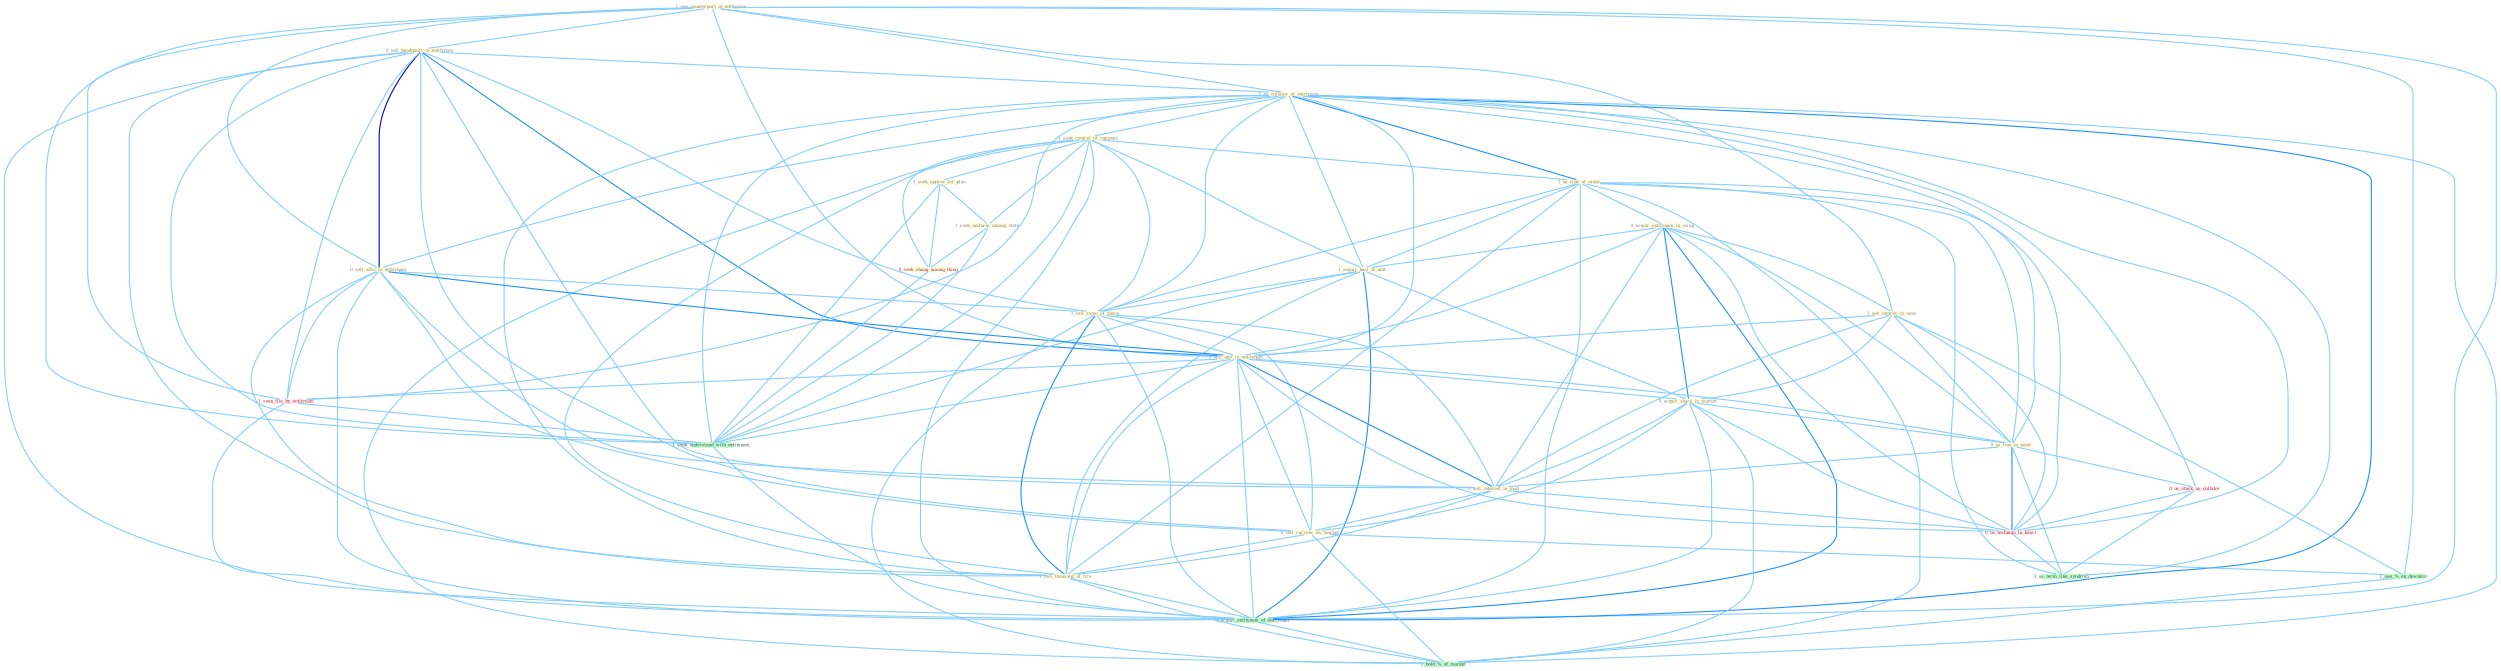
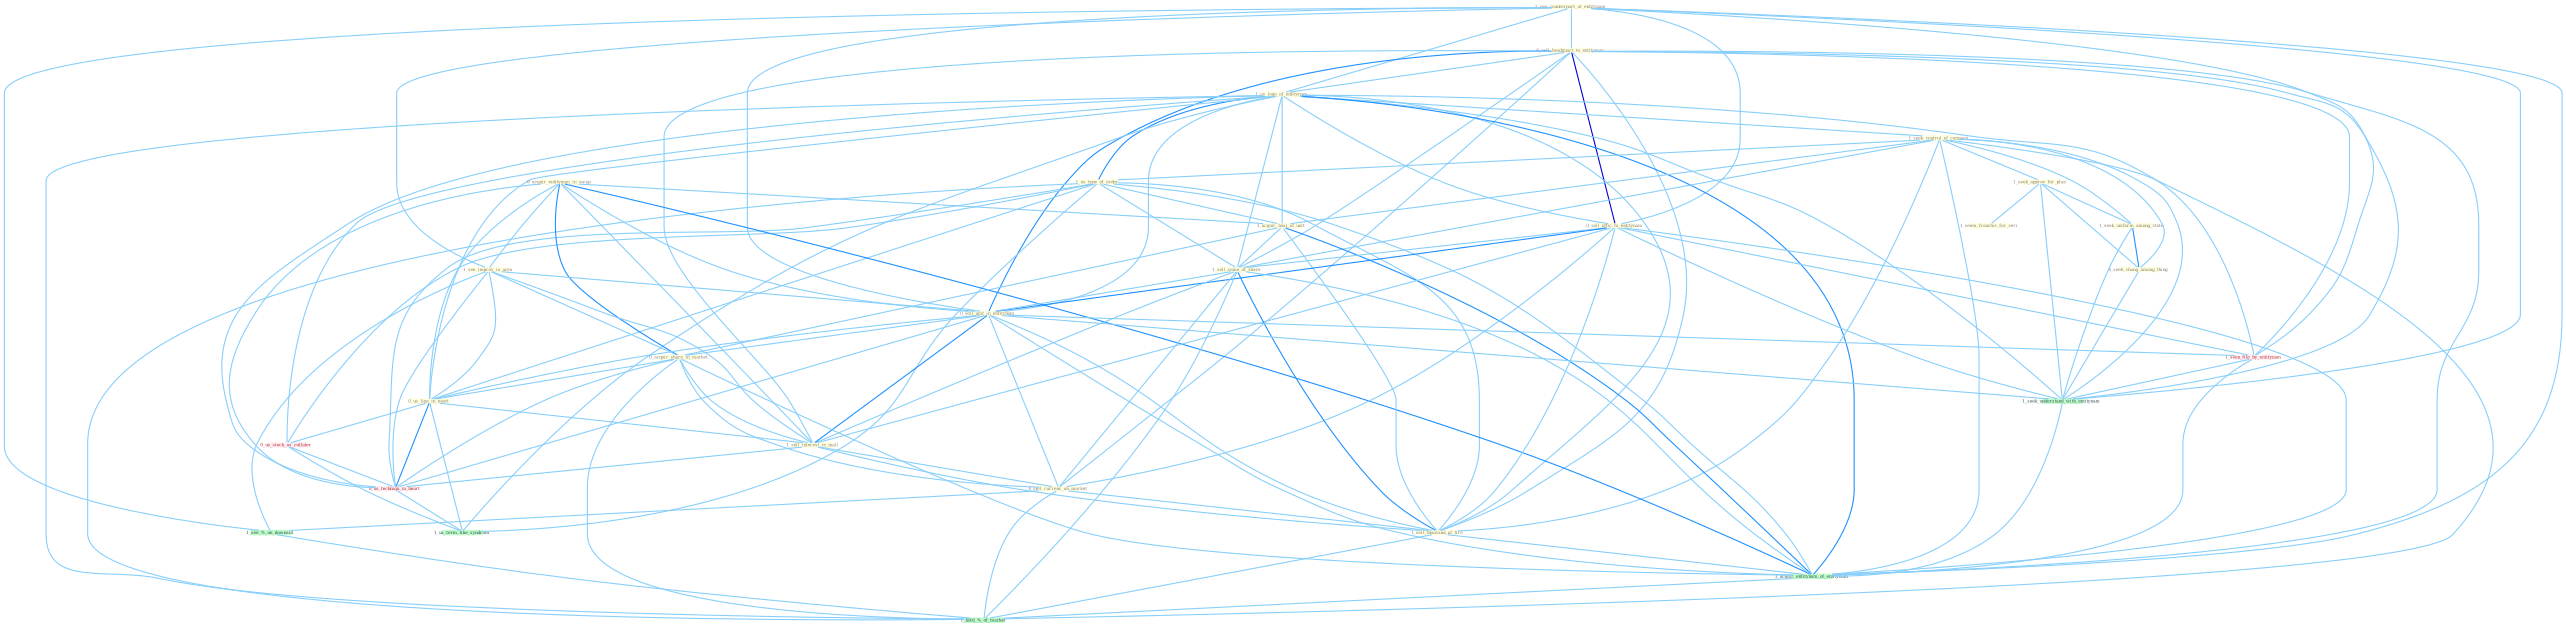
node "1_us_collater_of_entitynam": label "1_us_collater_of_entitynam" -> "1_us_logo_of_entitynam"
edge "1_us_type_of_order" -- "0_acquir_entitynam_in_swap": now "1_us_type_of_order" -- "0_us_stock_as_collater"
node "1_seem_franchis_for_seri": added
edge "1_seek_uniform_among_state" -- "0_seek_chang_among_thing": color #87cefa -> #1e90ff
node "0_seek_chang_among_thing": fontcolor #b22222 -> #8b7d6b
edge "1_acquir_busi_of_unit" -- "1_seek_understand_with_entitynam": now "0_sell_offic_to_entitynam" -- "1_seek_understand_with_entitynam"
